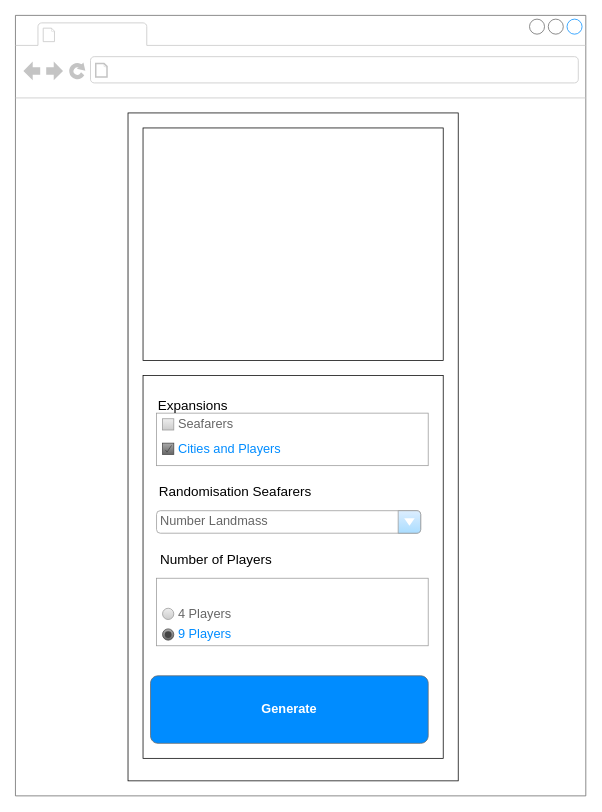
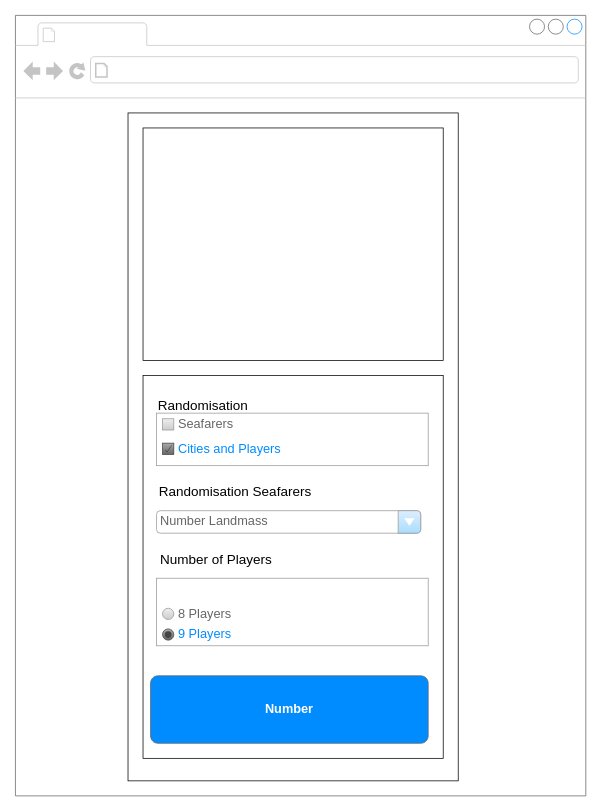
node "Expansions": label "Expansions" -> "Randomisation"
node "4 Players": label "4 Players" -> "8 Players"
node "Generate": label "Generate" -> "Number"
